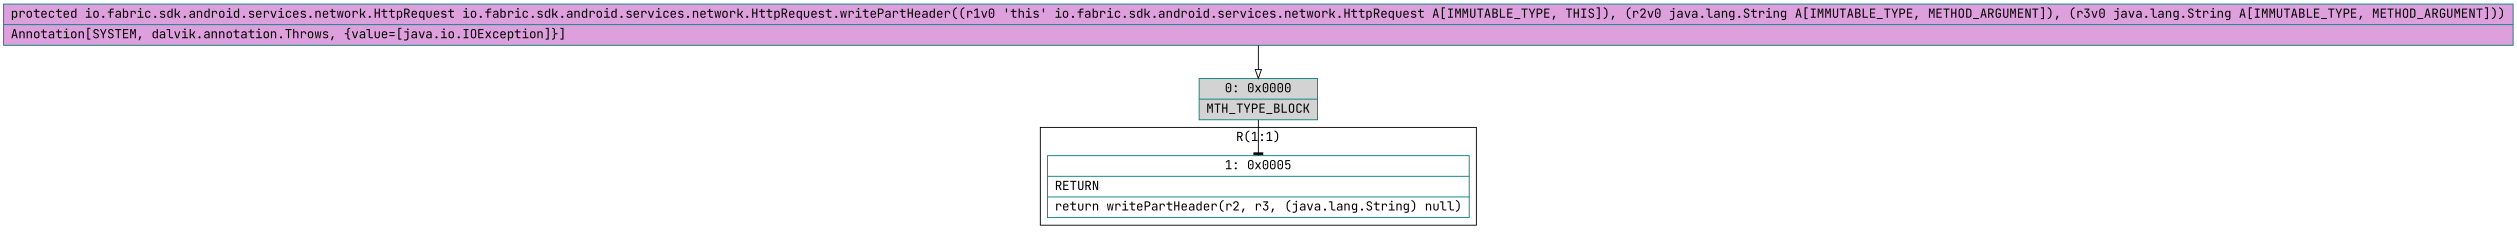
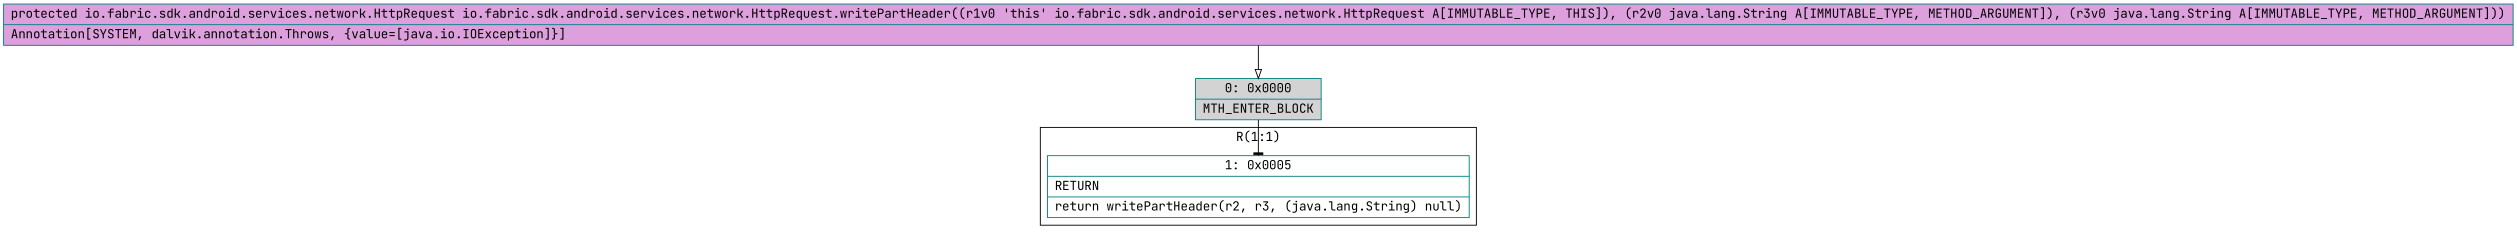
node "0: 0x0000": text "MTH_TYPE_BLOCK" -> "MTH_ENTER_BLOCK"
